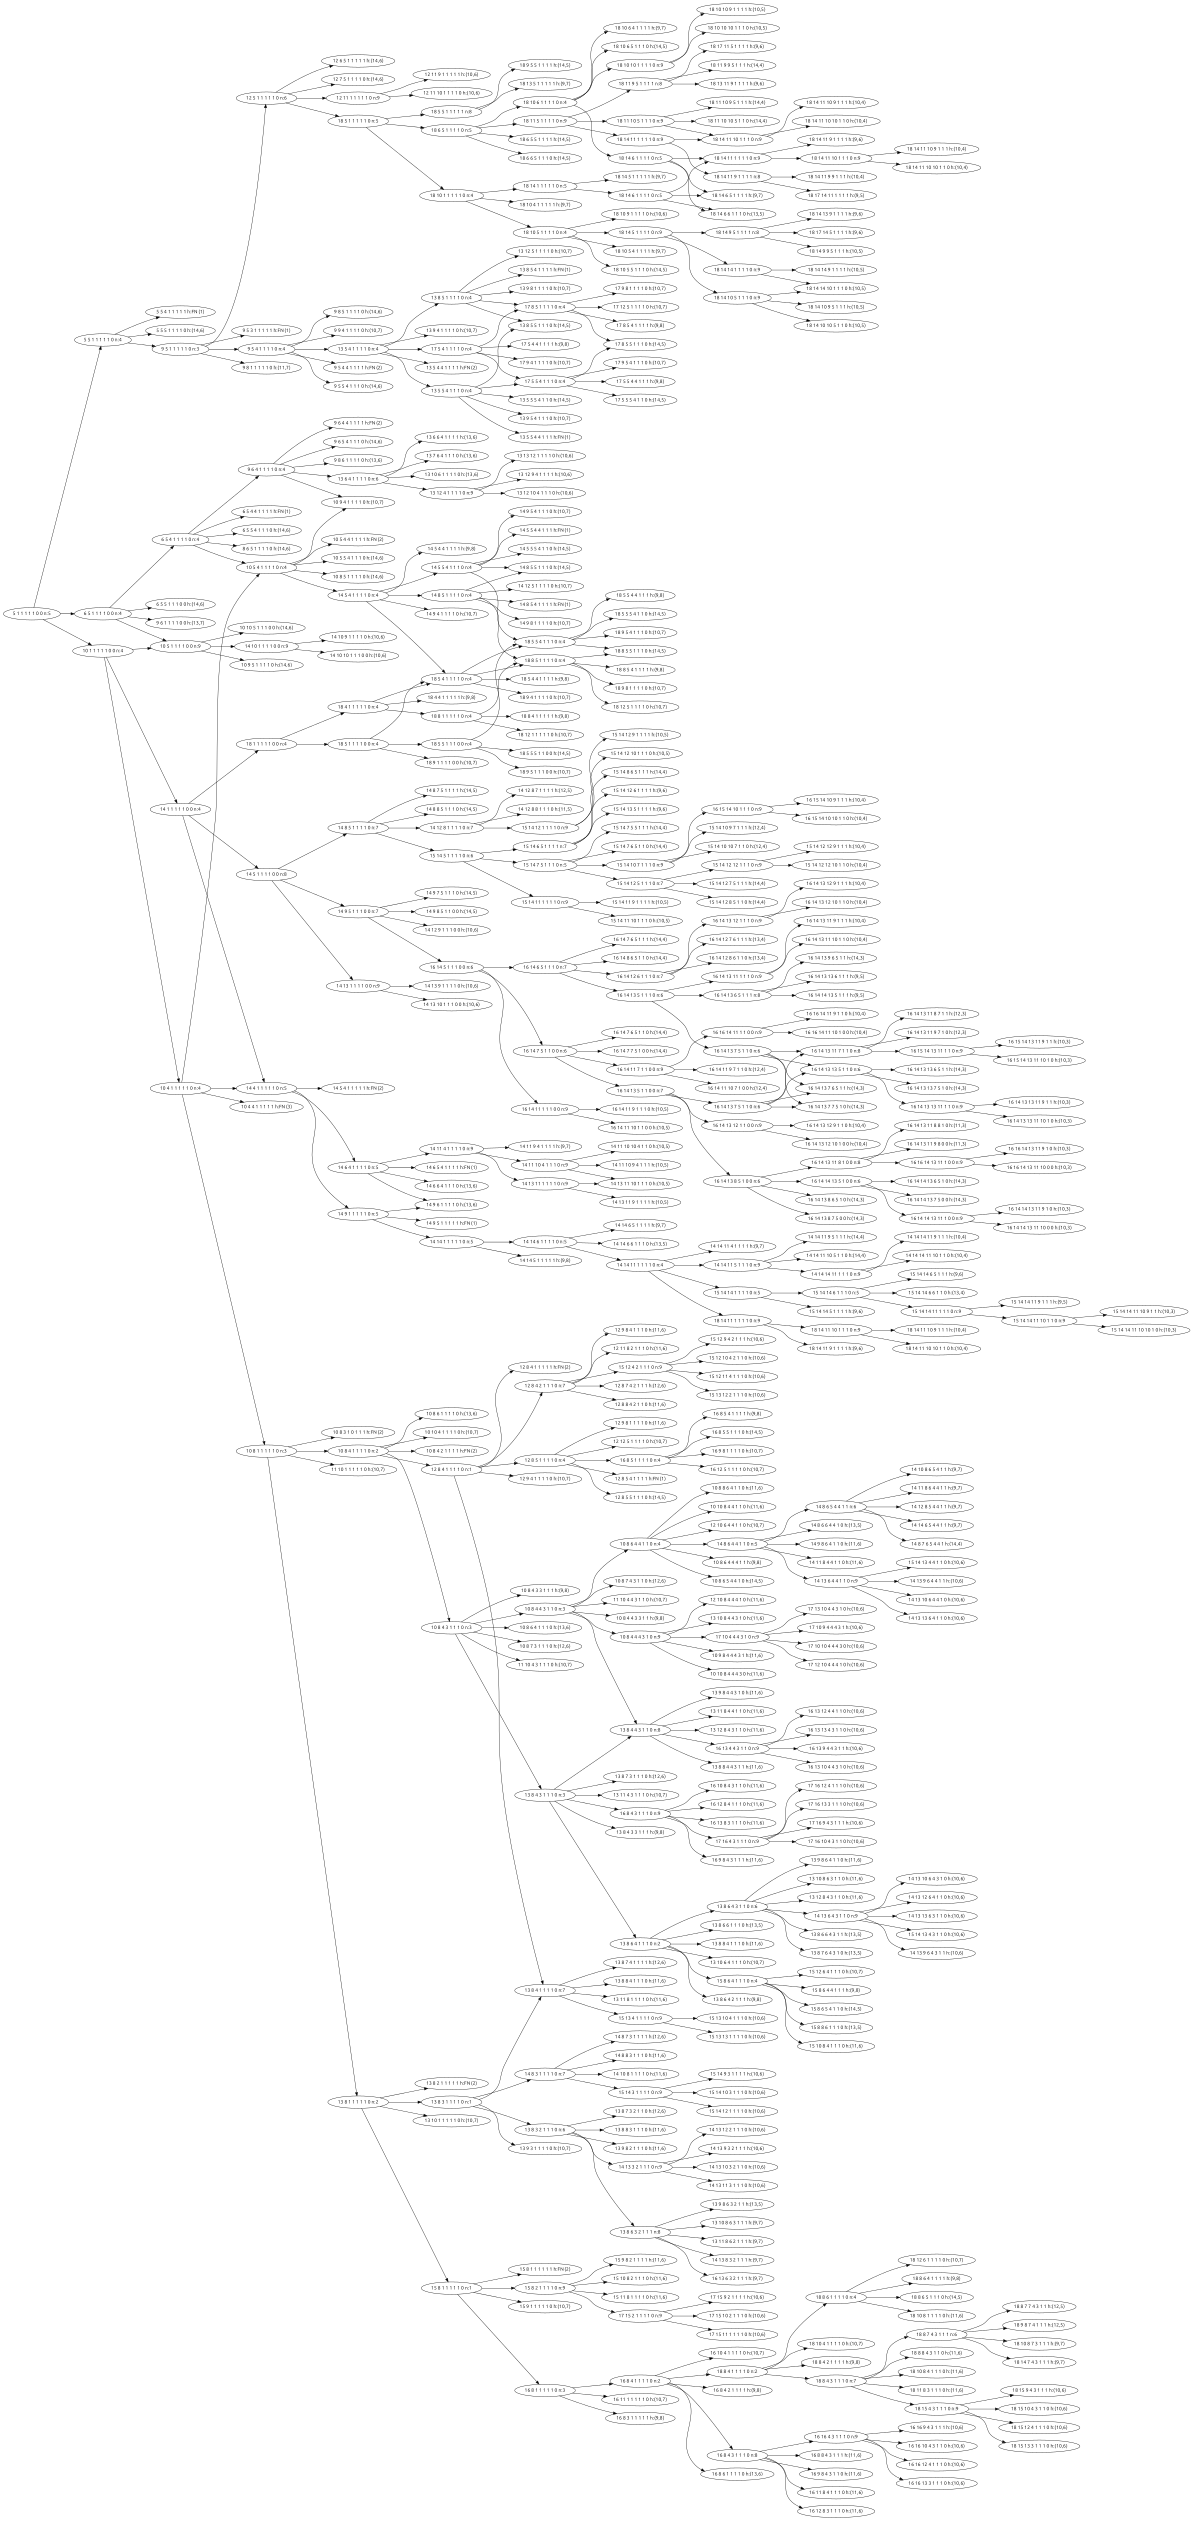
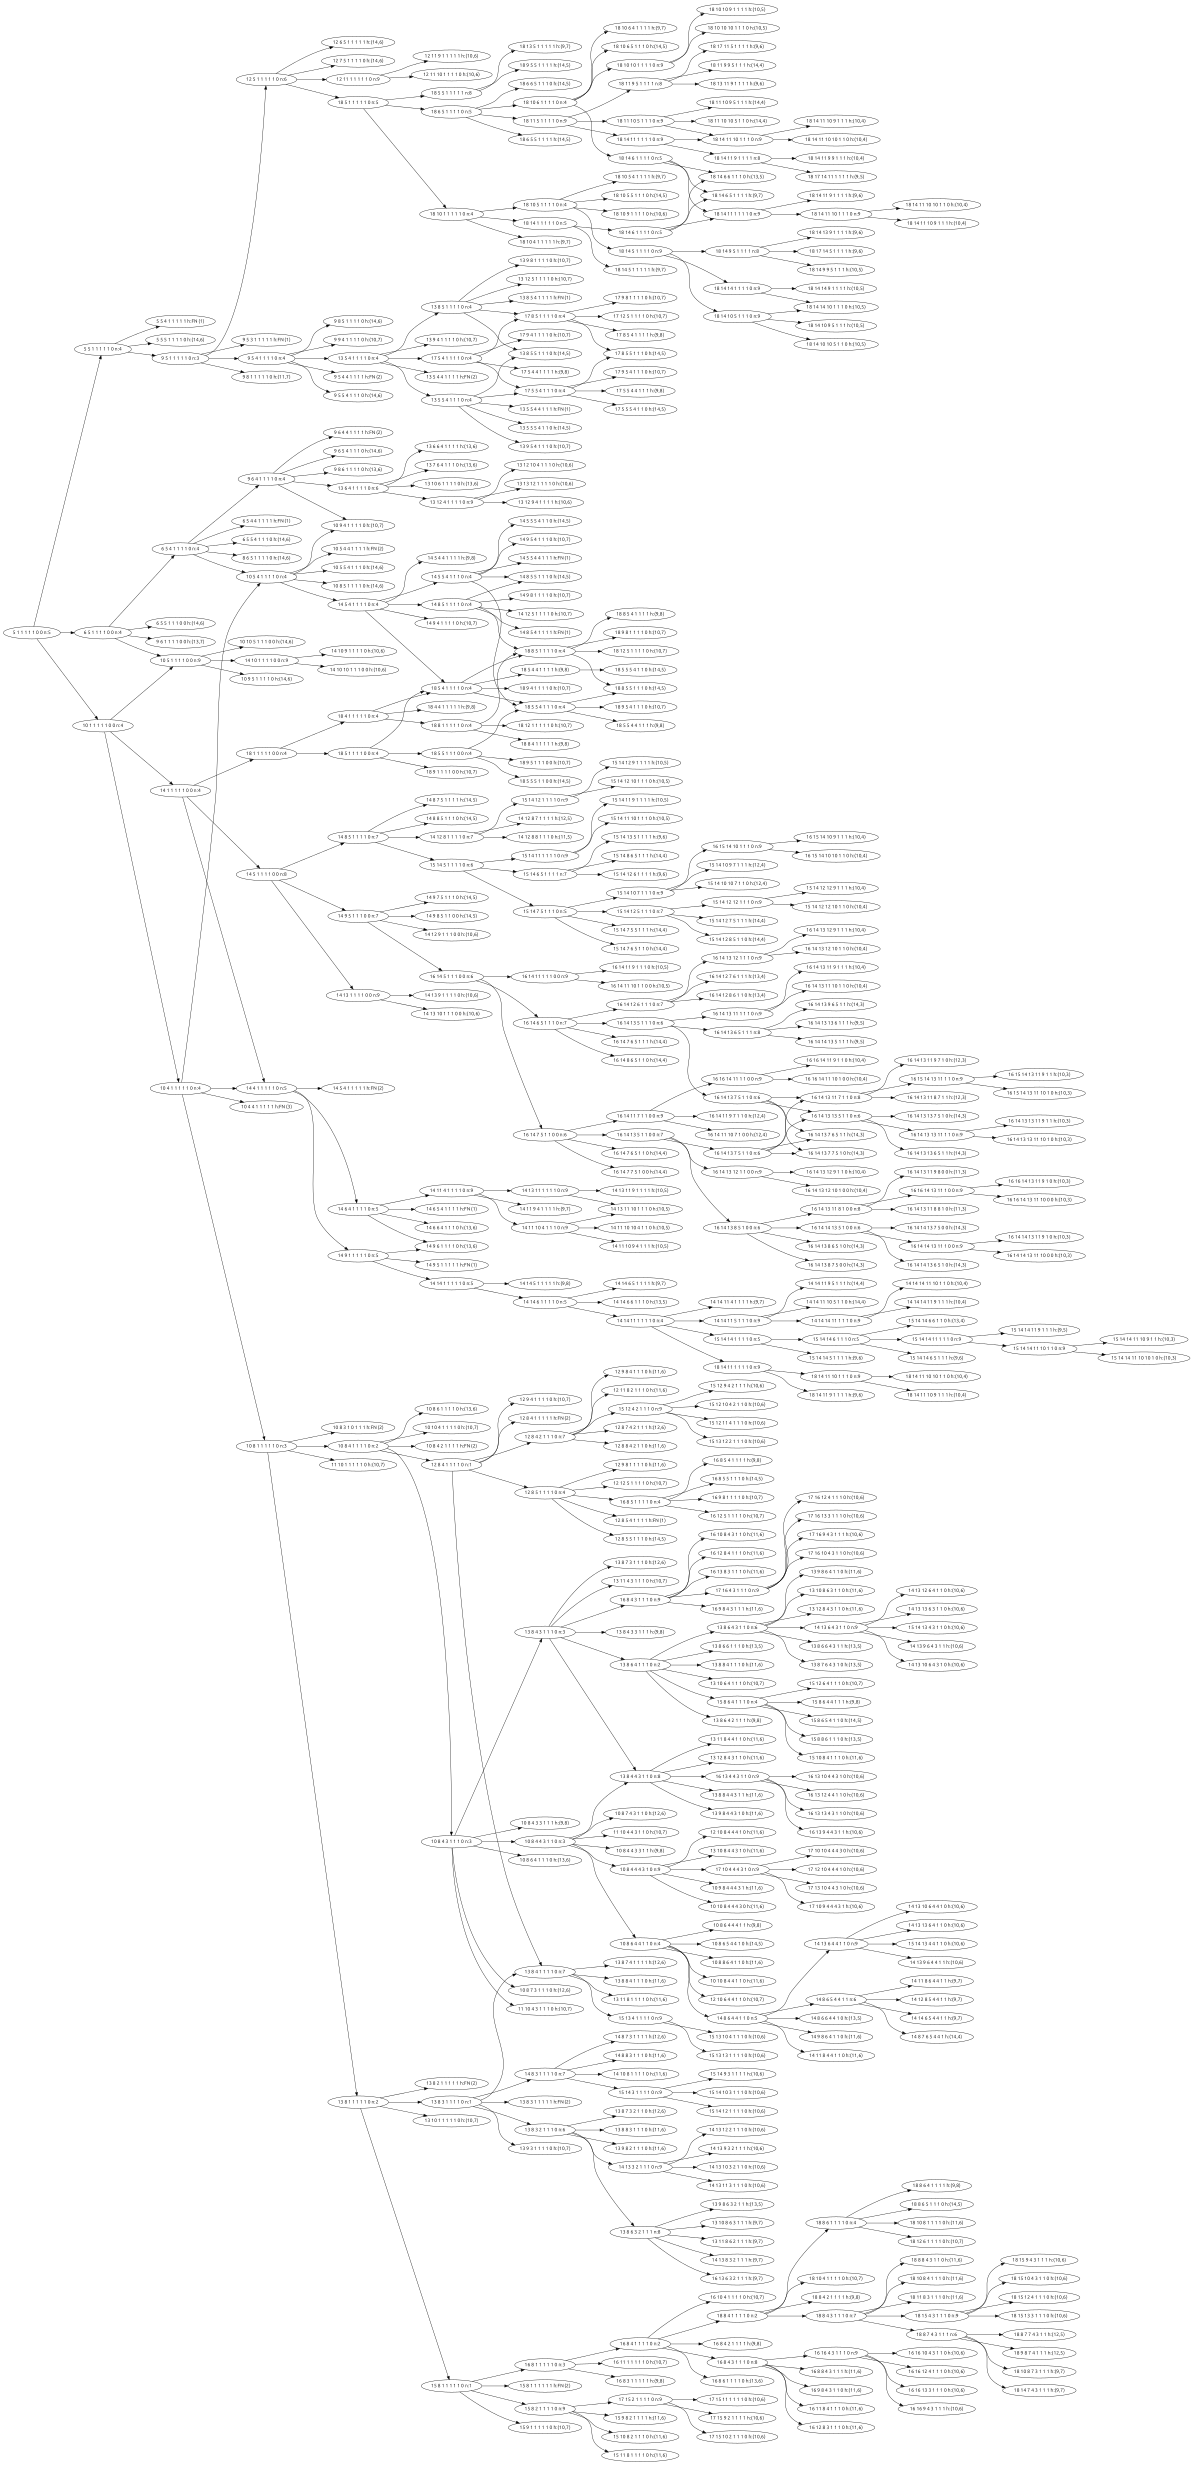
edge "18 5 5 4 1 1 1 0 n:4" -> "18 5 5 5 4 1 1 0 h:(14,5)": now "18 5 4 4 1 1 1 1 h:(9,8)" -> "18 5 5 5 4 1 1 0 h:(14,5)"
node "14 10 8 6 5 4 1 1 h:(9,7)": removed
node "13 8 3 1 1 1 1 1 h:FN (2)": added
